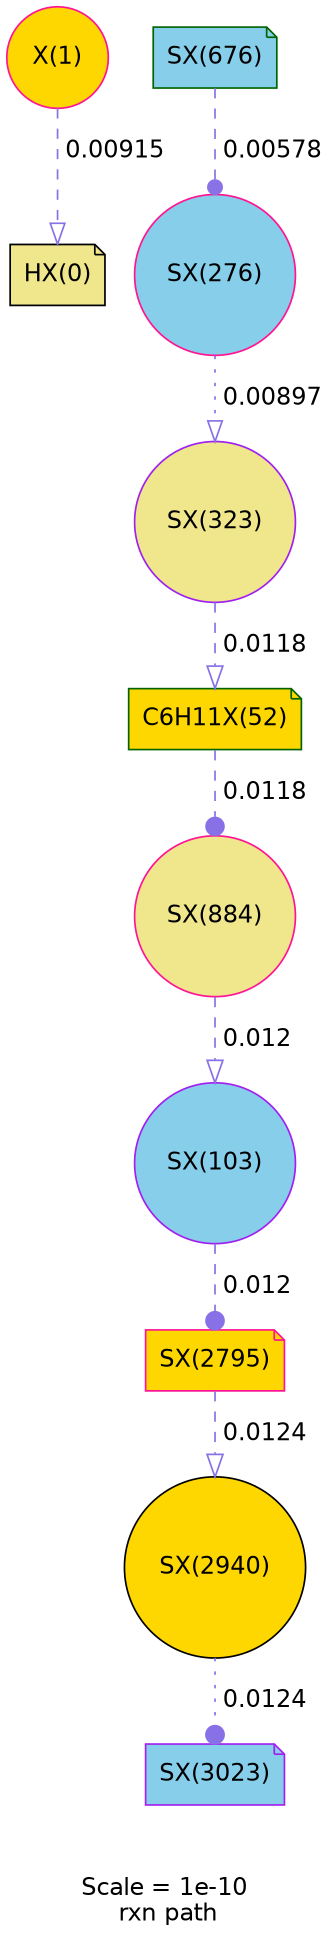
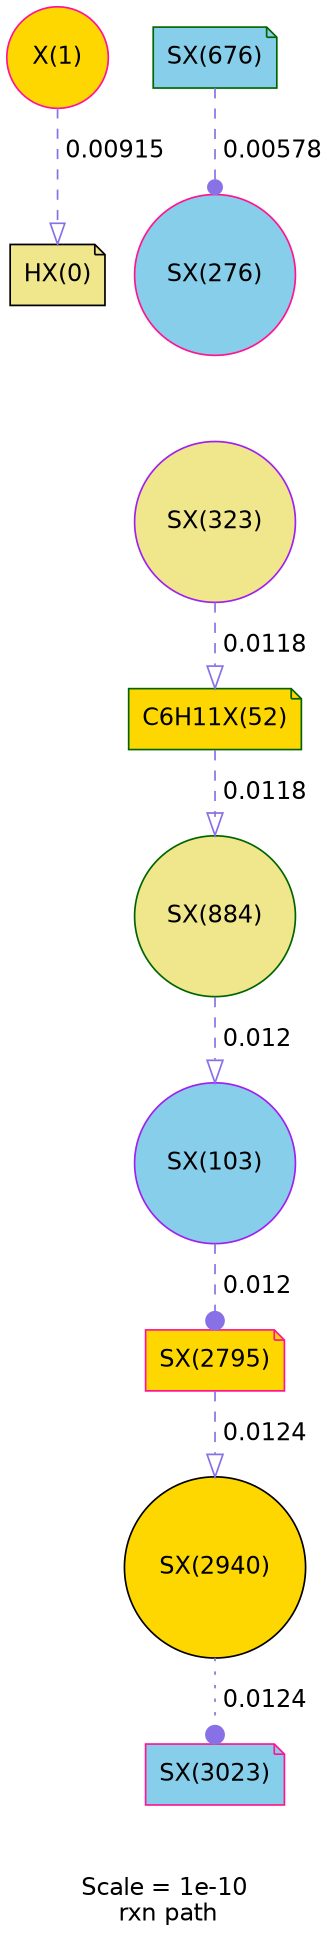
edge "SX(276)" -> "SX(323)": removed, label "0.00897"
edge "C6H11X(52)" -> "SX(884)": arrowhead dot -> onormal
node "SX(884)": color deeppink -> darkgreen
node "SX(3023)": color purple -> deeppink
